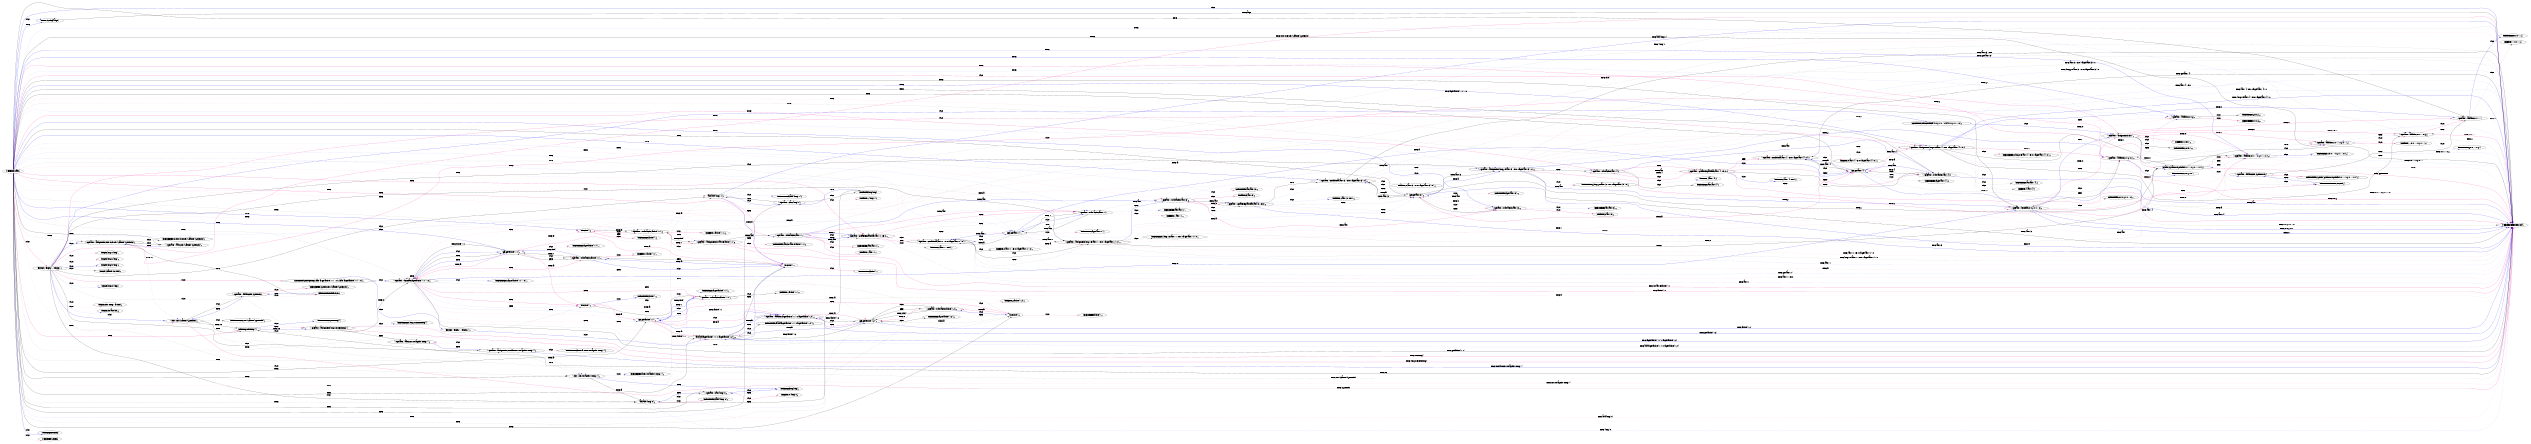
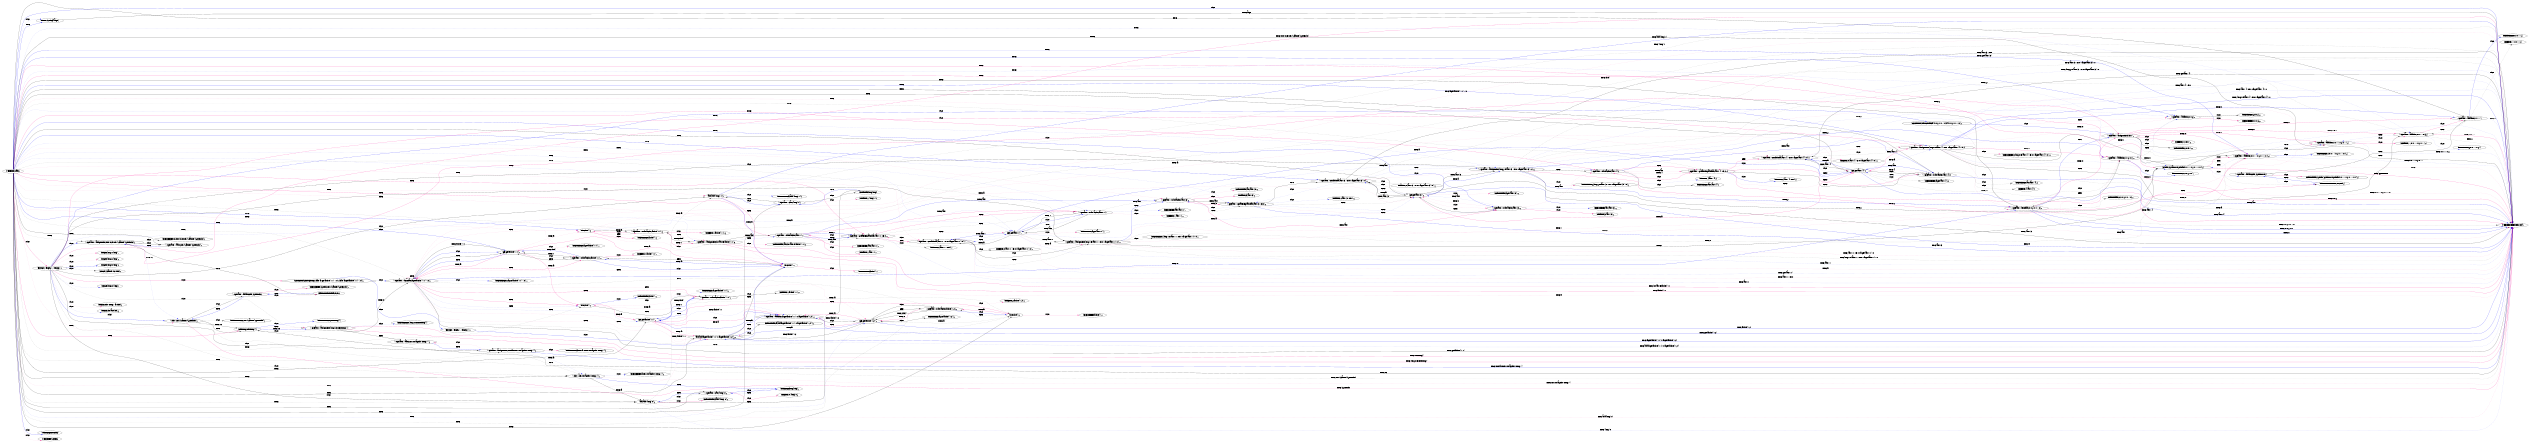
edge "(METHOD,main)" -> "(<operator>.assignment,x = 1)": label "AST: " -> "DDG: "
